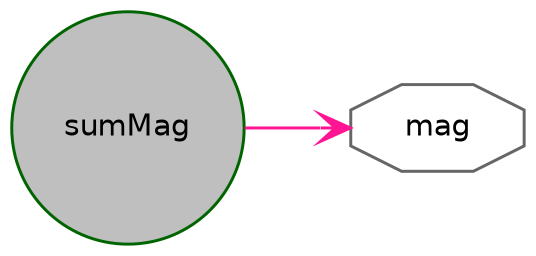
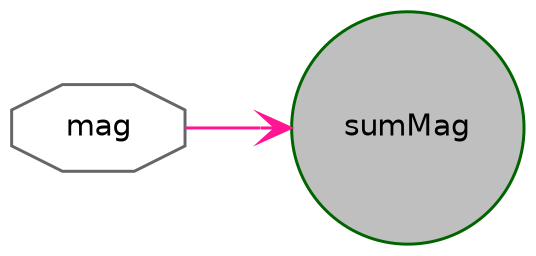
edge "sumMag" -> "mag": reversed
